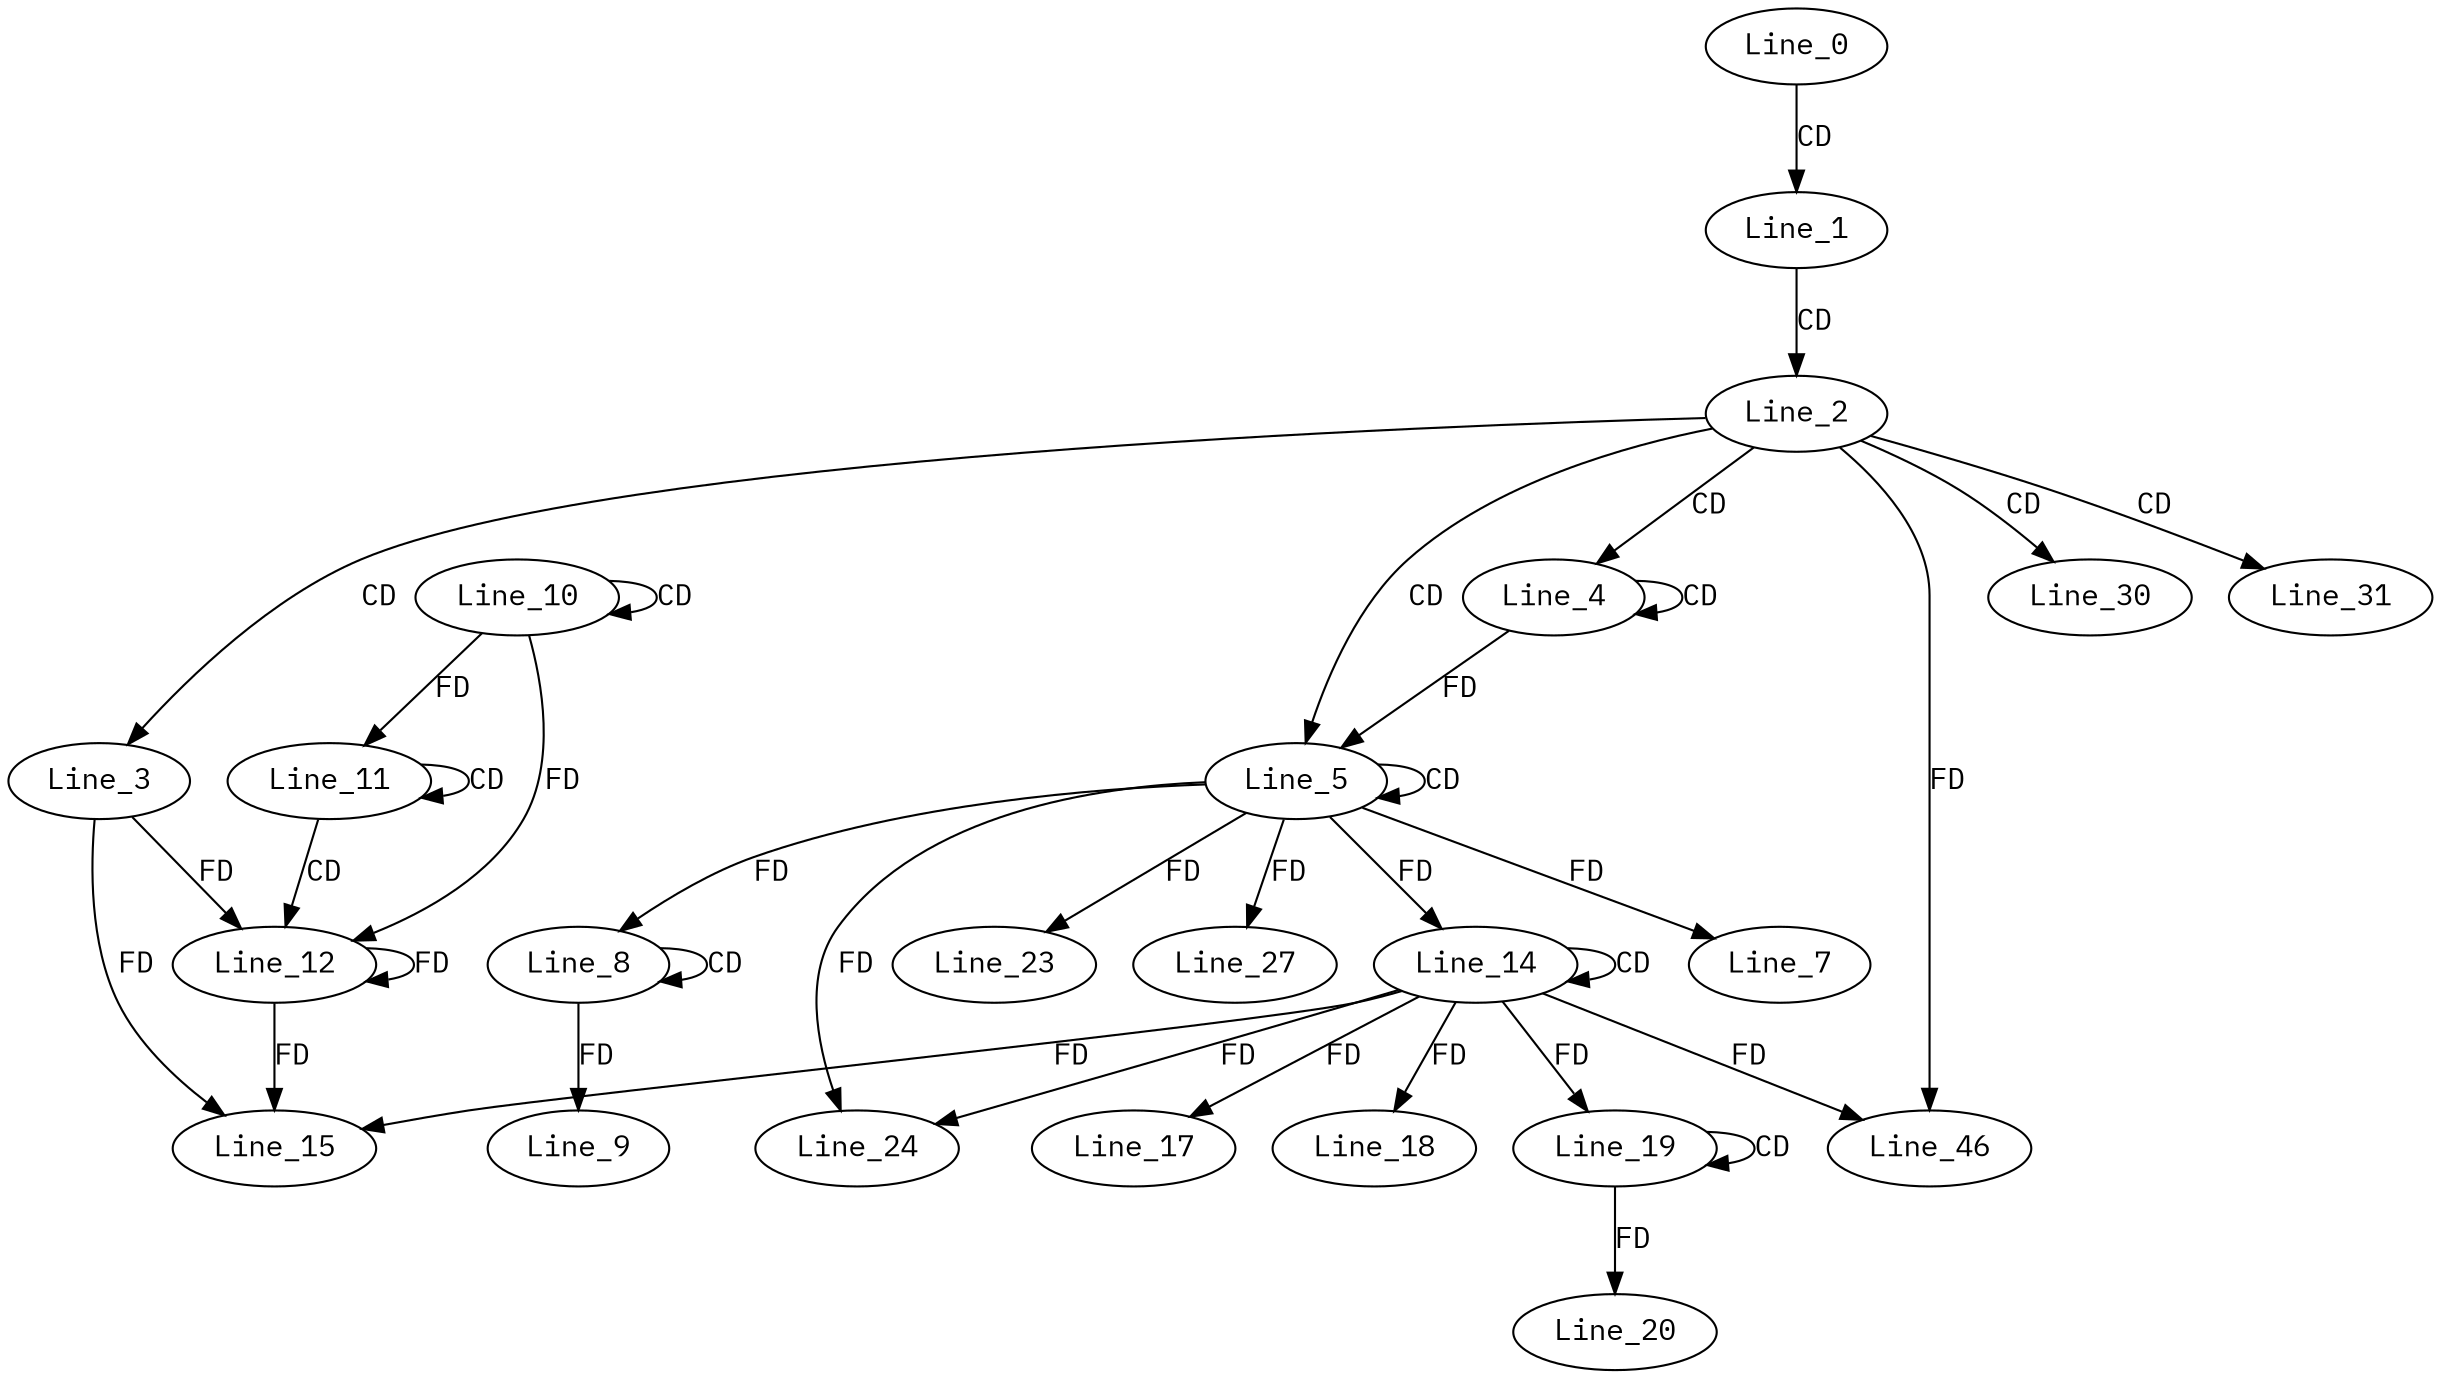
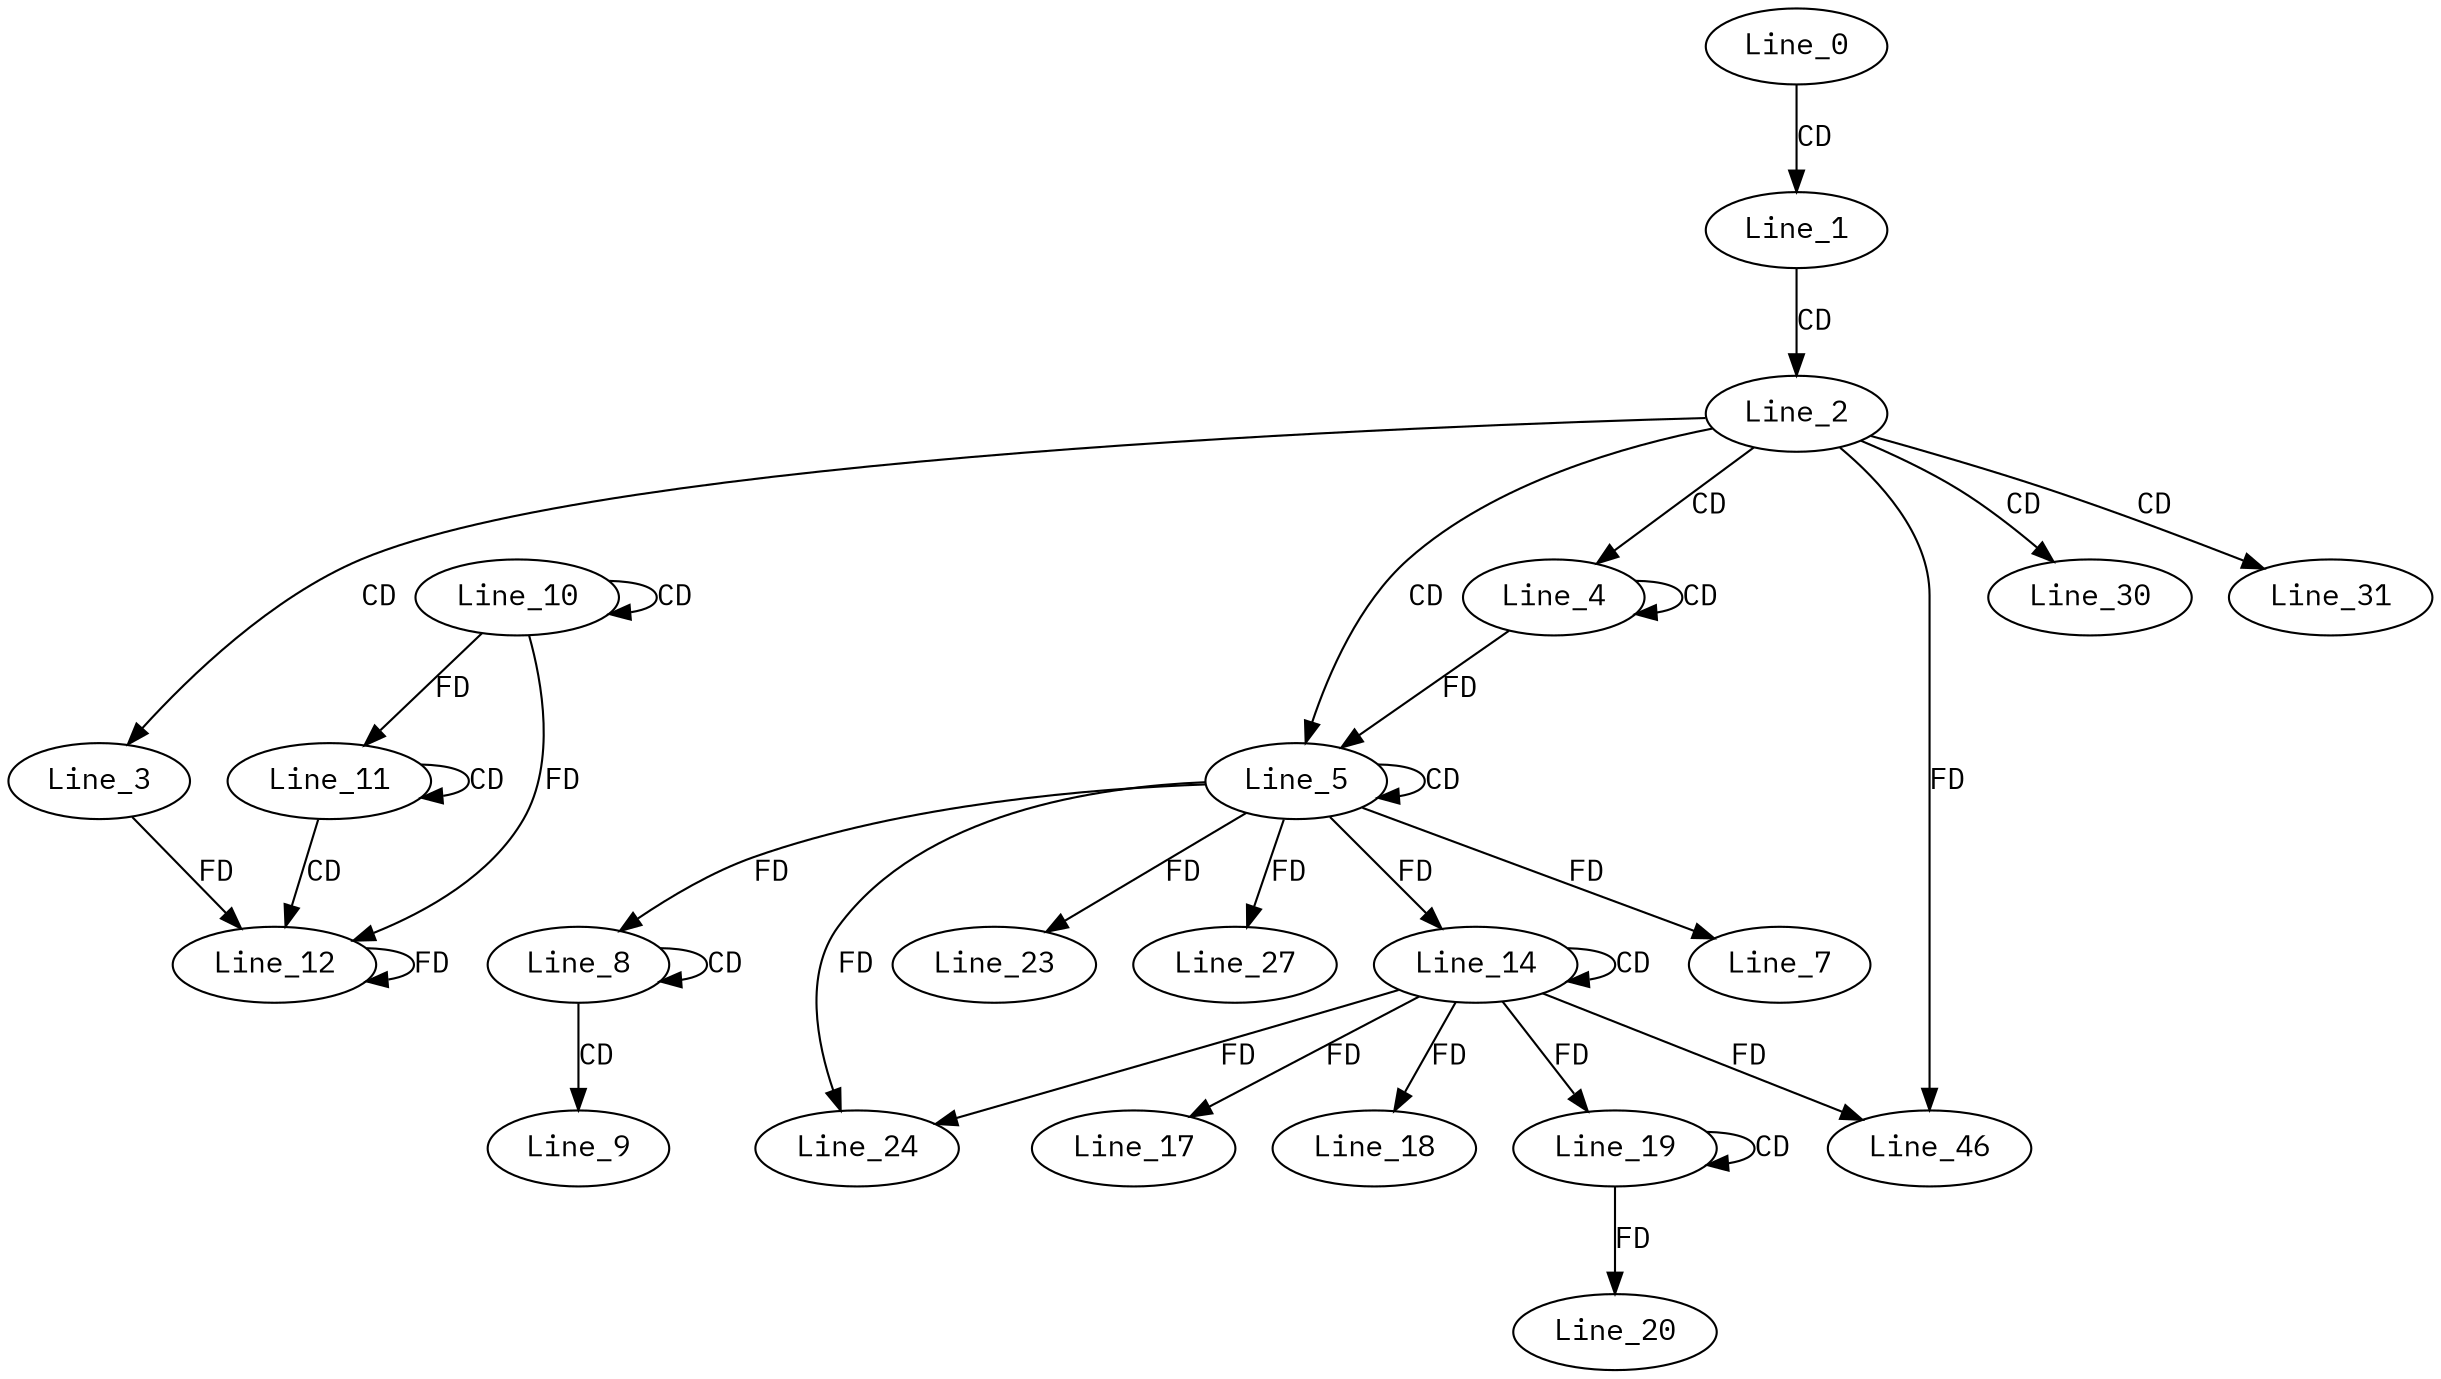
edge "Line_8" -> "Line_9": label "FD" -> "CD"
node "Line_15": removed
